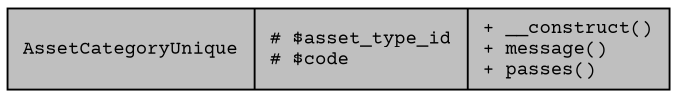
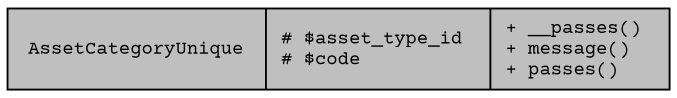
node "AssetCategoryUnique": text "+ __construct()" -> "+ __passes()"
